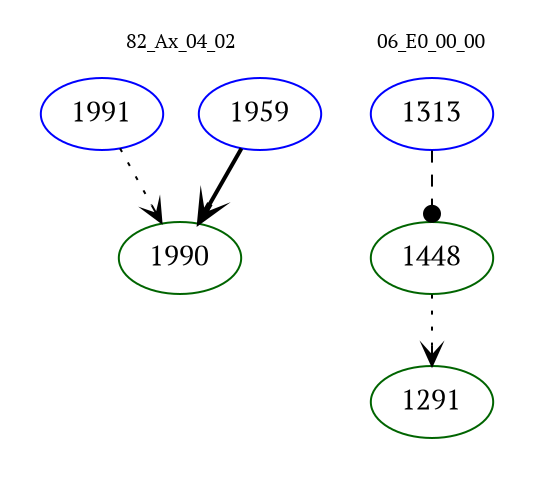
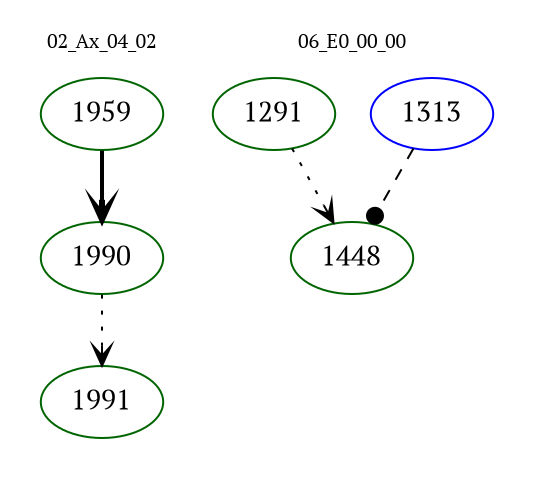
cluster "82_Ax_04_02": label "82_Ax_04_02" -> "02_Ax_04_02"
node "1991": color blue -> darkgreen
node "1959": color blue -> darkgreen
edge "1991" -> "1990": reversed
edge "1448" -> "1291": reversed
